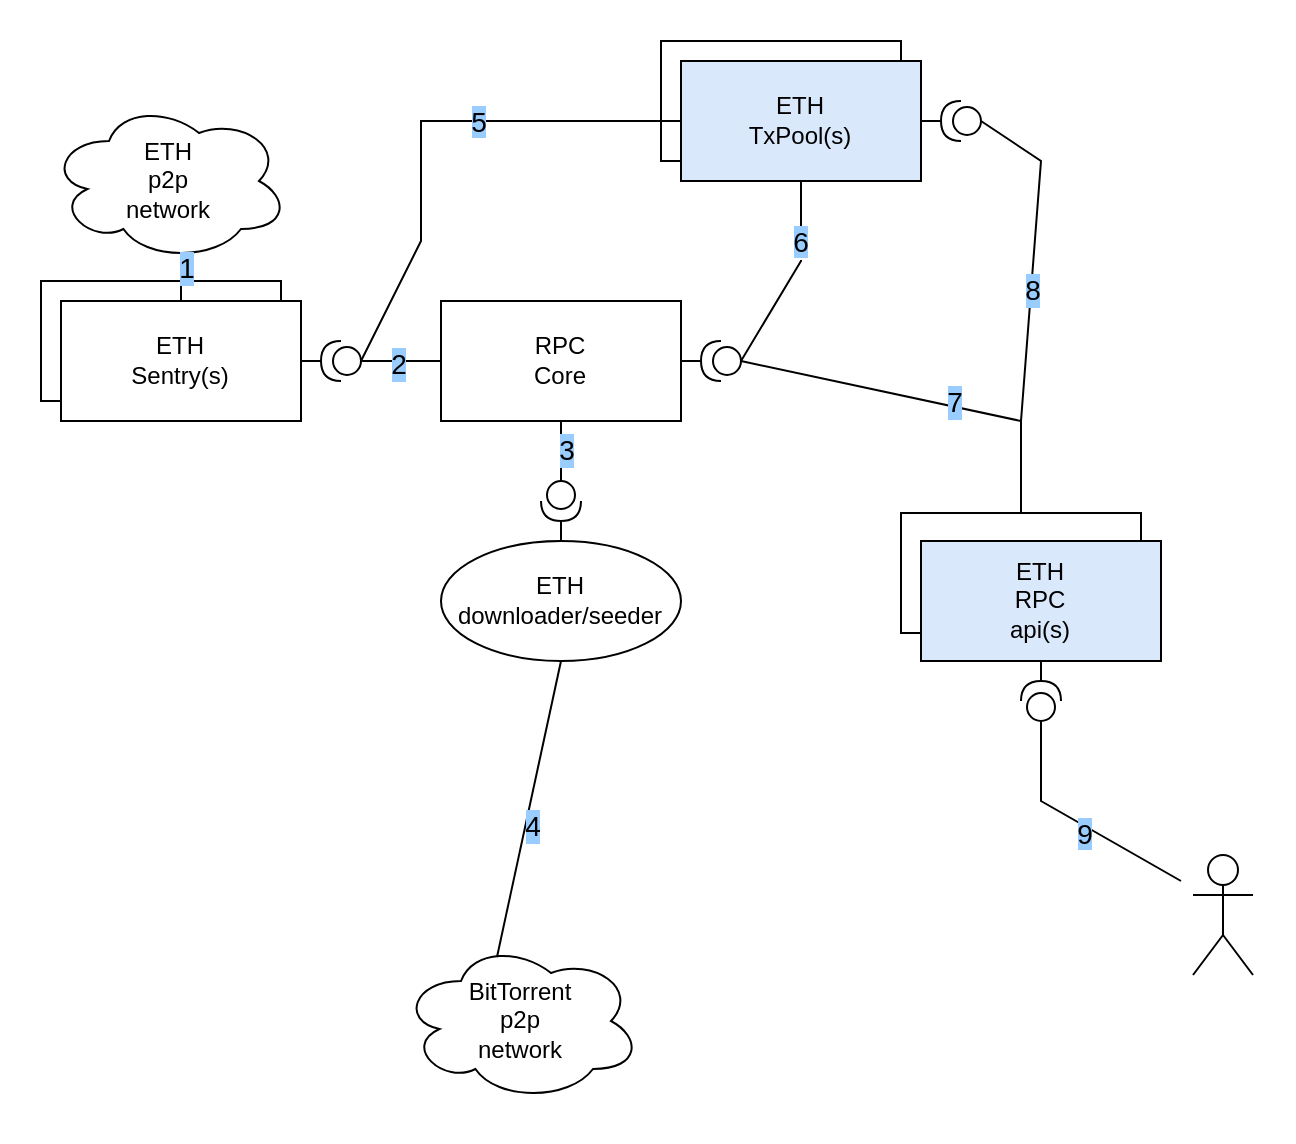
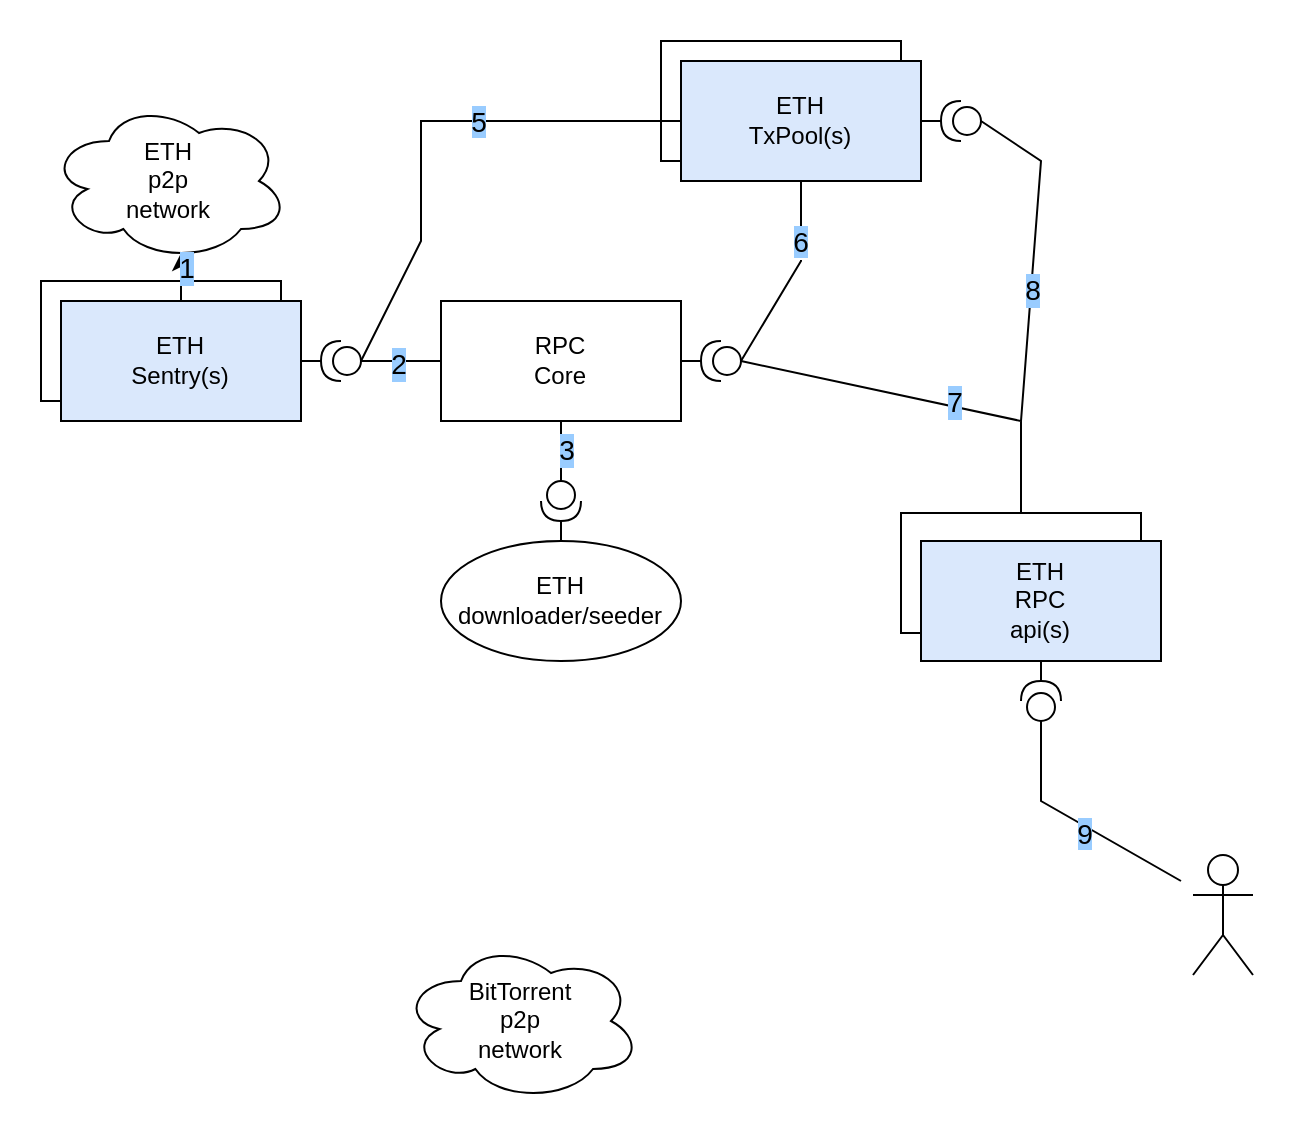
edge "ETH p2p network" -- "ETH Sentry(s)": arrowhead none -> classic
node "ETH Sentry(s)": fillcolor #ffffff -> #dae8fc
edge "ETH downloader/seeder" -- "BitTorrent p2p network": removed, label "4"
